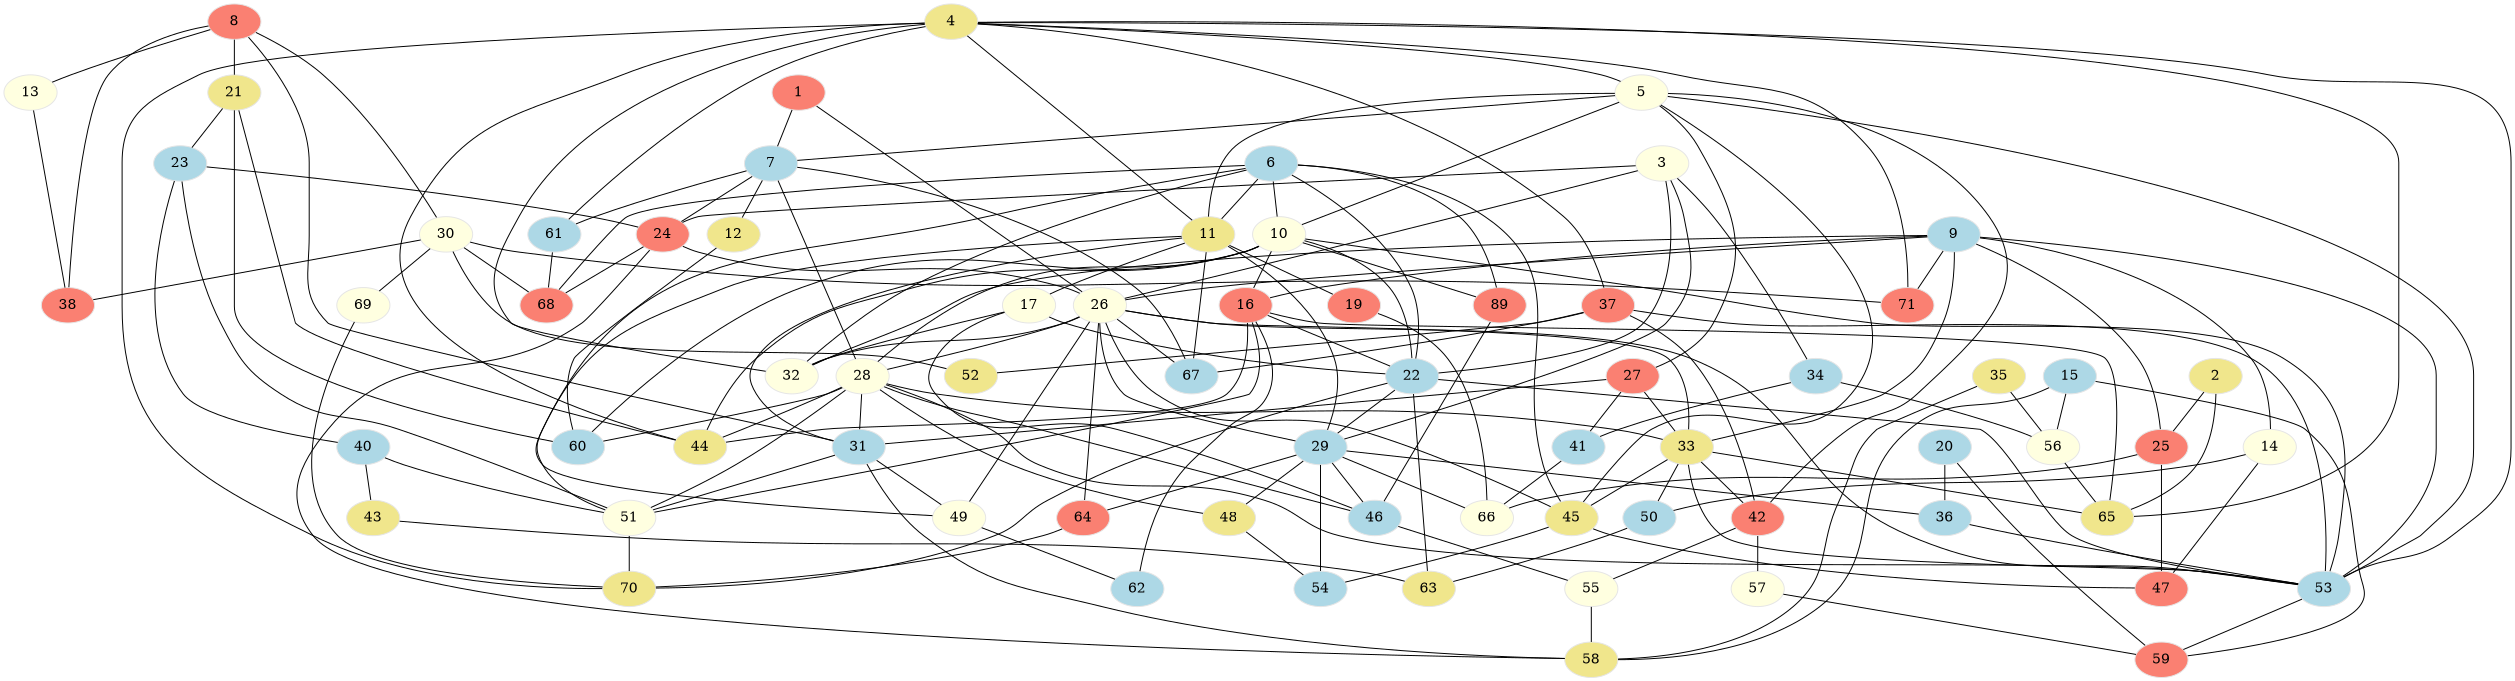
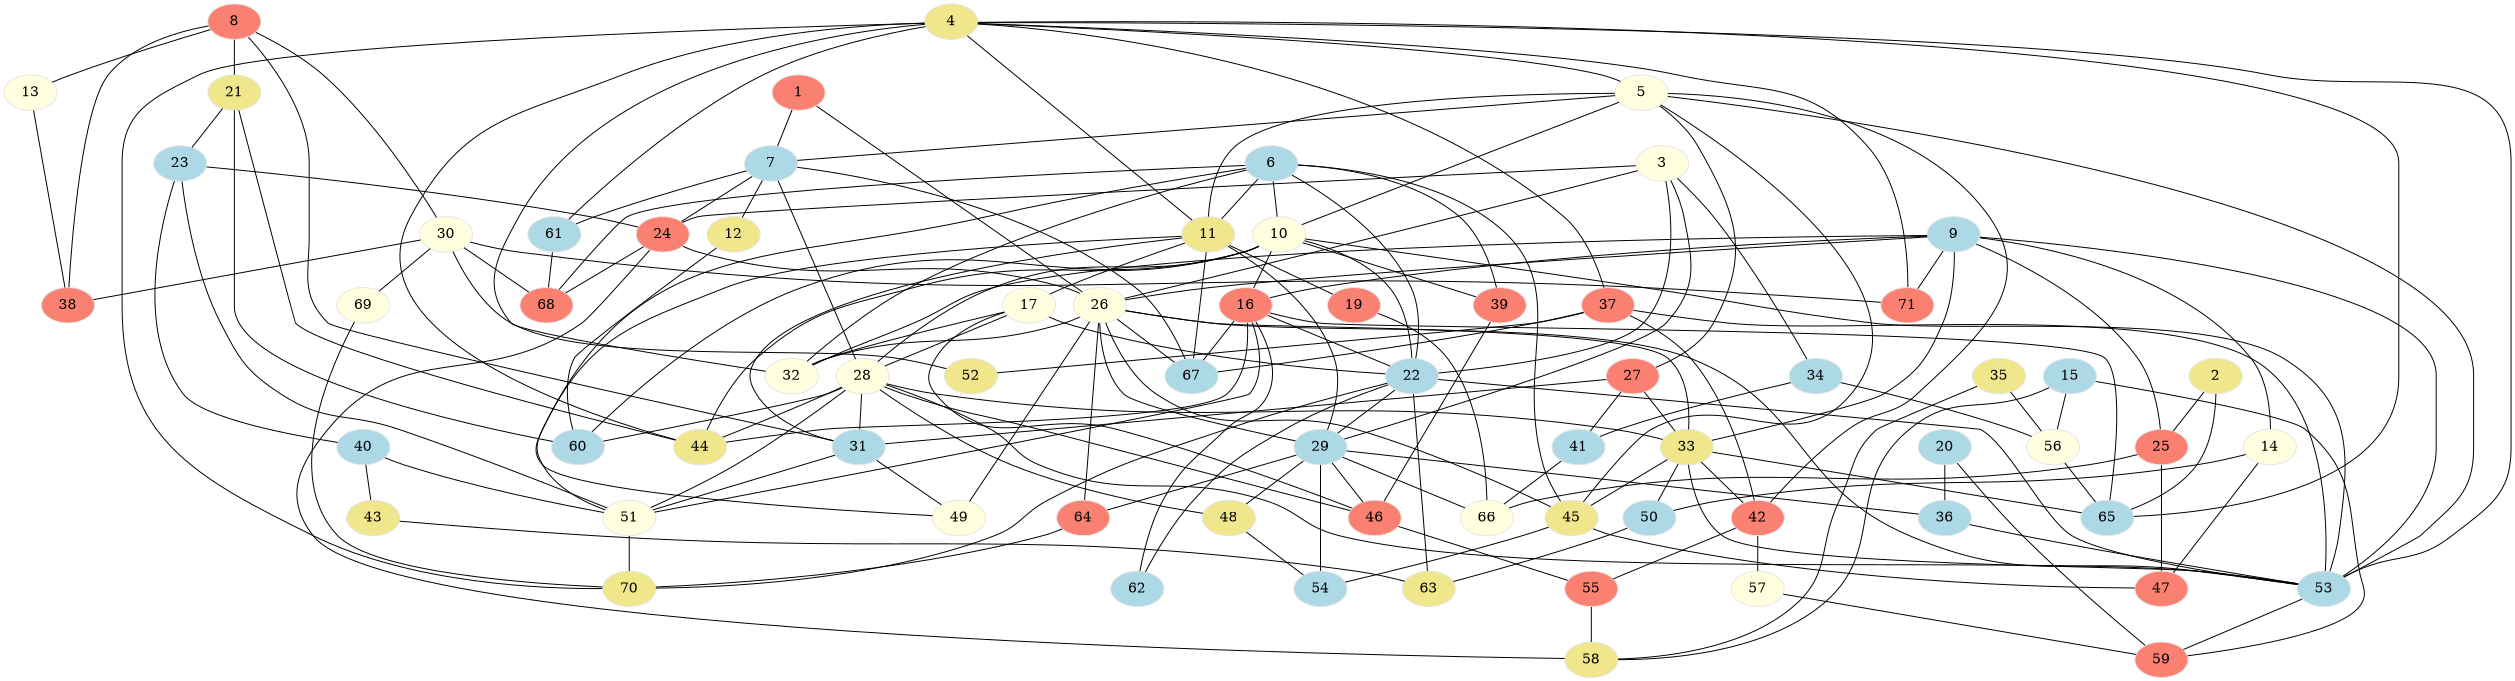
node "89": label "89" -> "39"
edge "16" -- "67": added
edge "26" -- "28": now "17" -- "28"
node "46": fillcolor lightblue -> salmon
node "65": fillcolor khaki -> lightblue
edge "49" -- "62": now "22" -- "62"
node "55": fillcolor lightyellow -> salmon
edge "31" -- "58": removed
